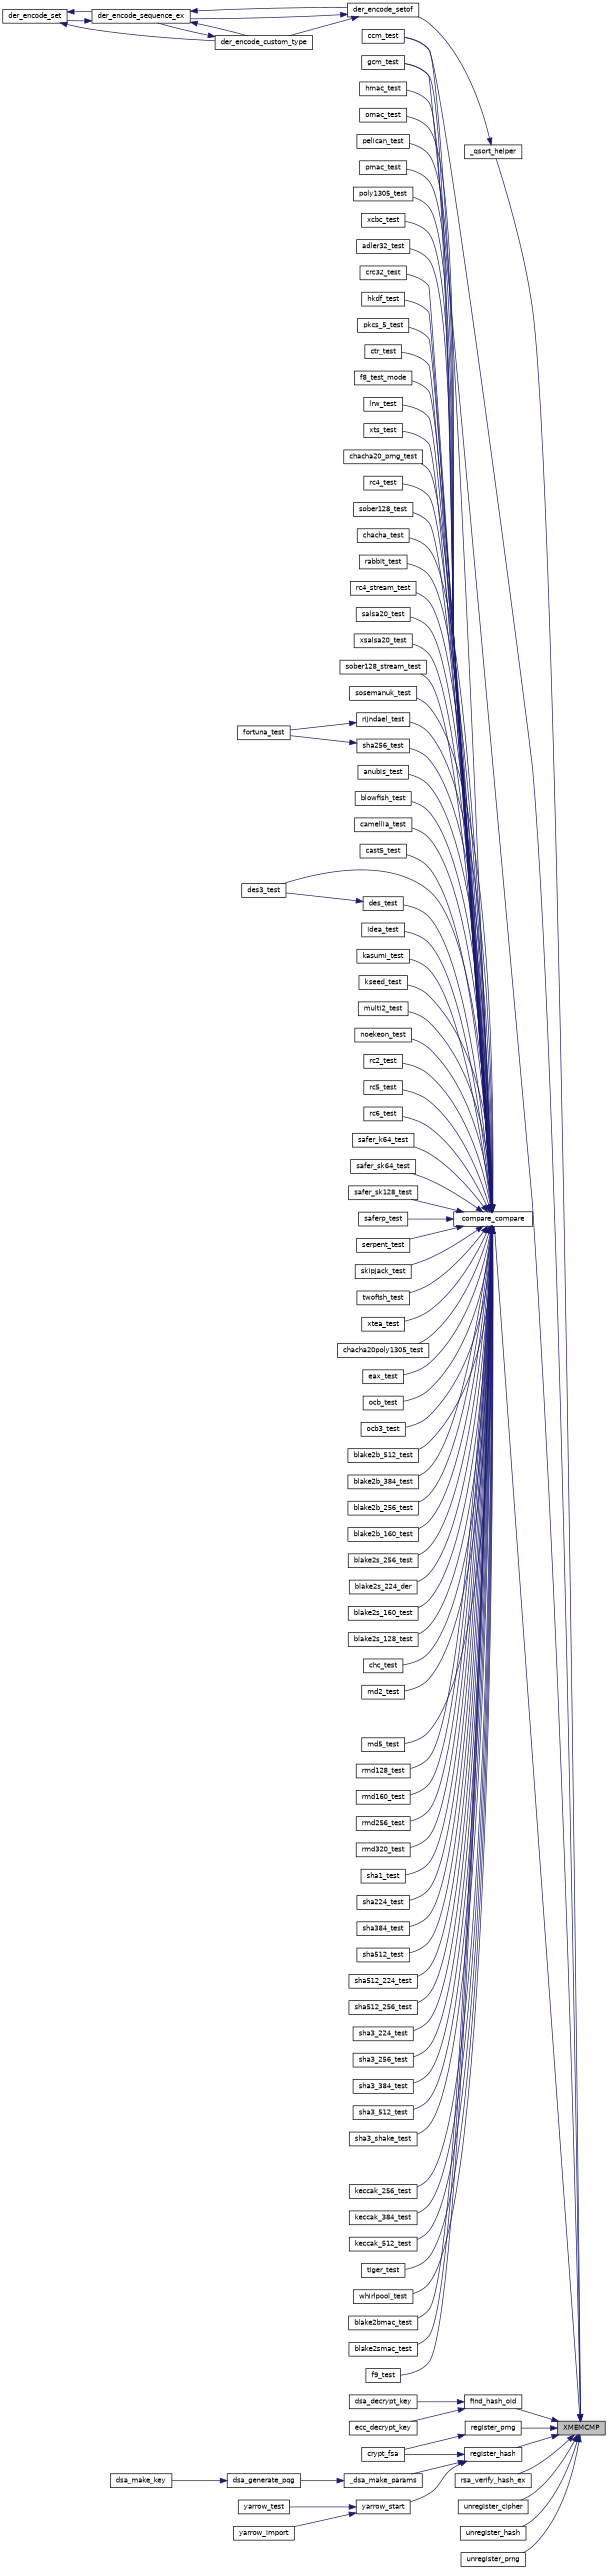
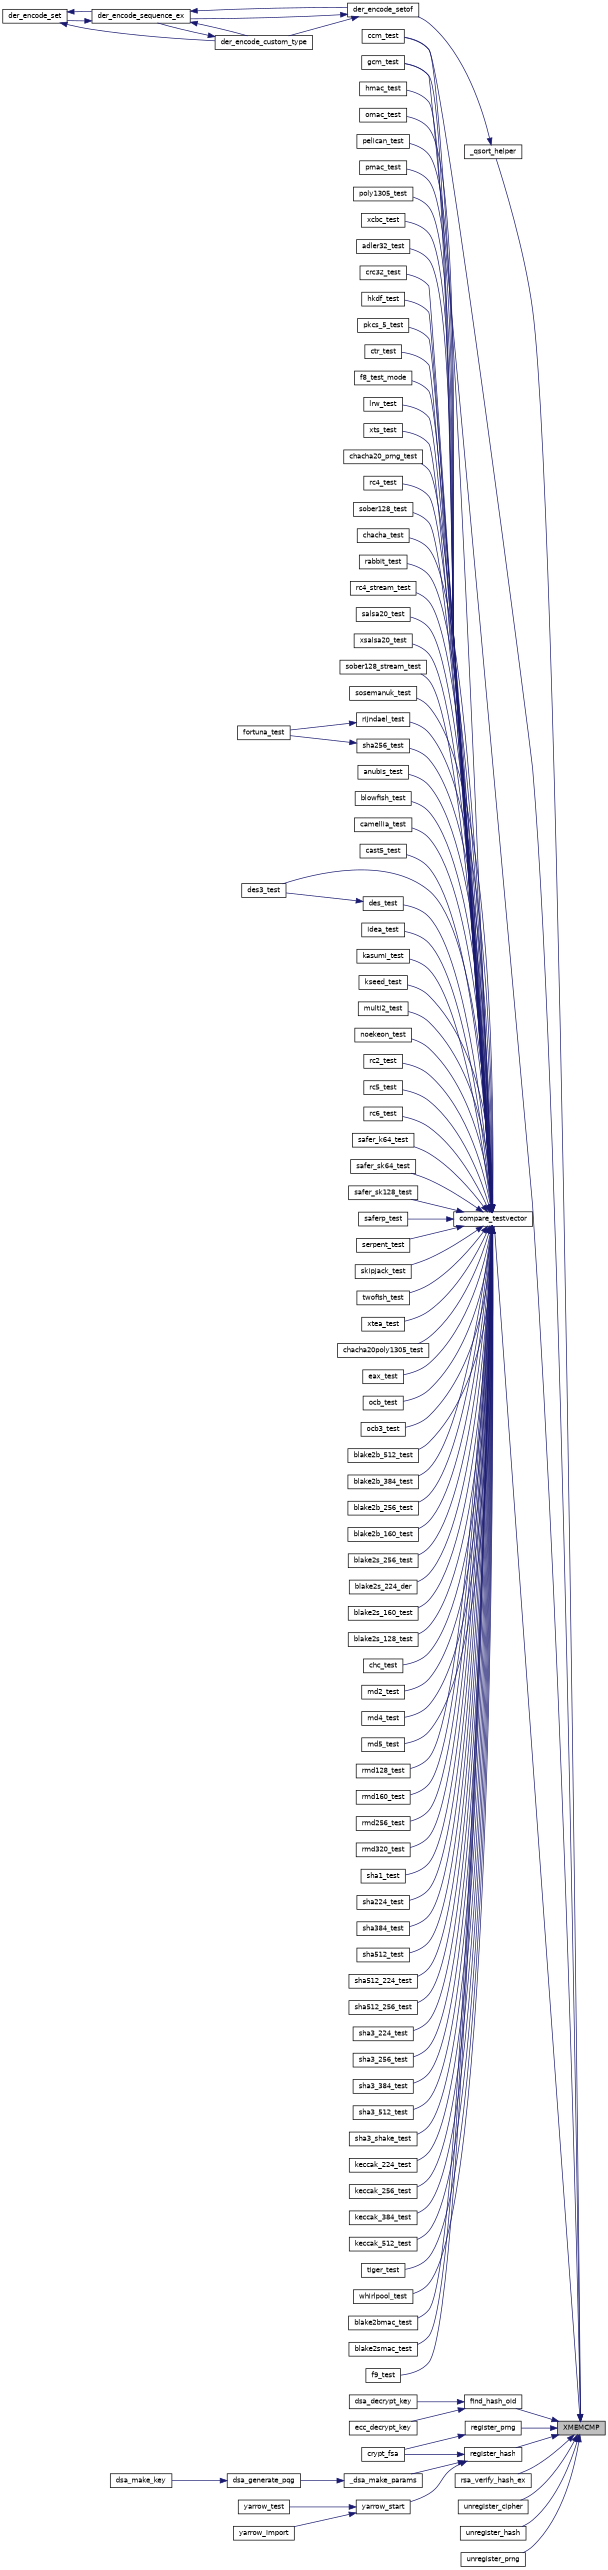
node "compare_compare": label "compare_compare" -> "compare_testvector"
node "md4_test": added
node "keccak_224_test": added
